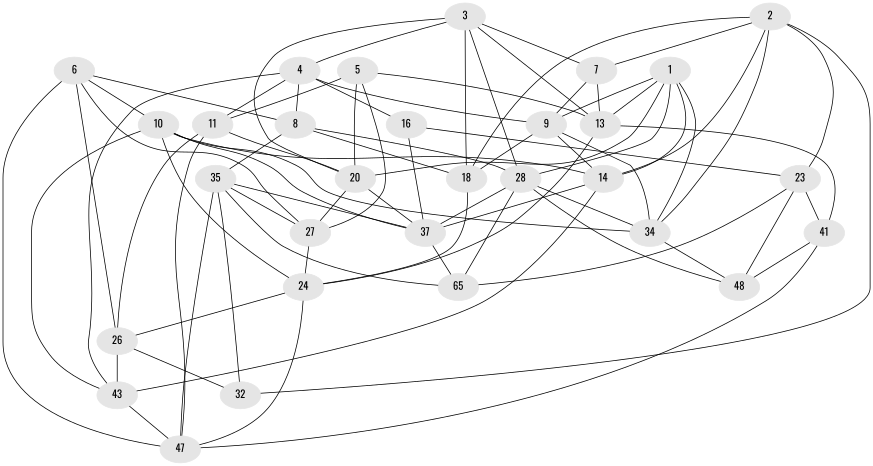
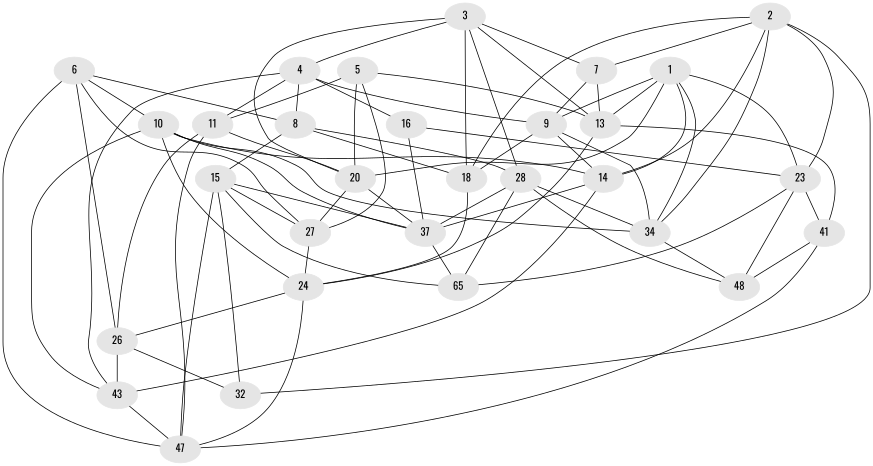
edge "1" -- "28": now "1" -- "23"
node "35": label "35" -> "15"
